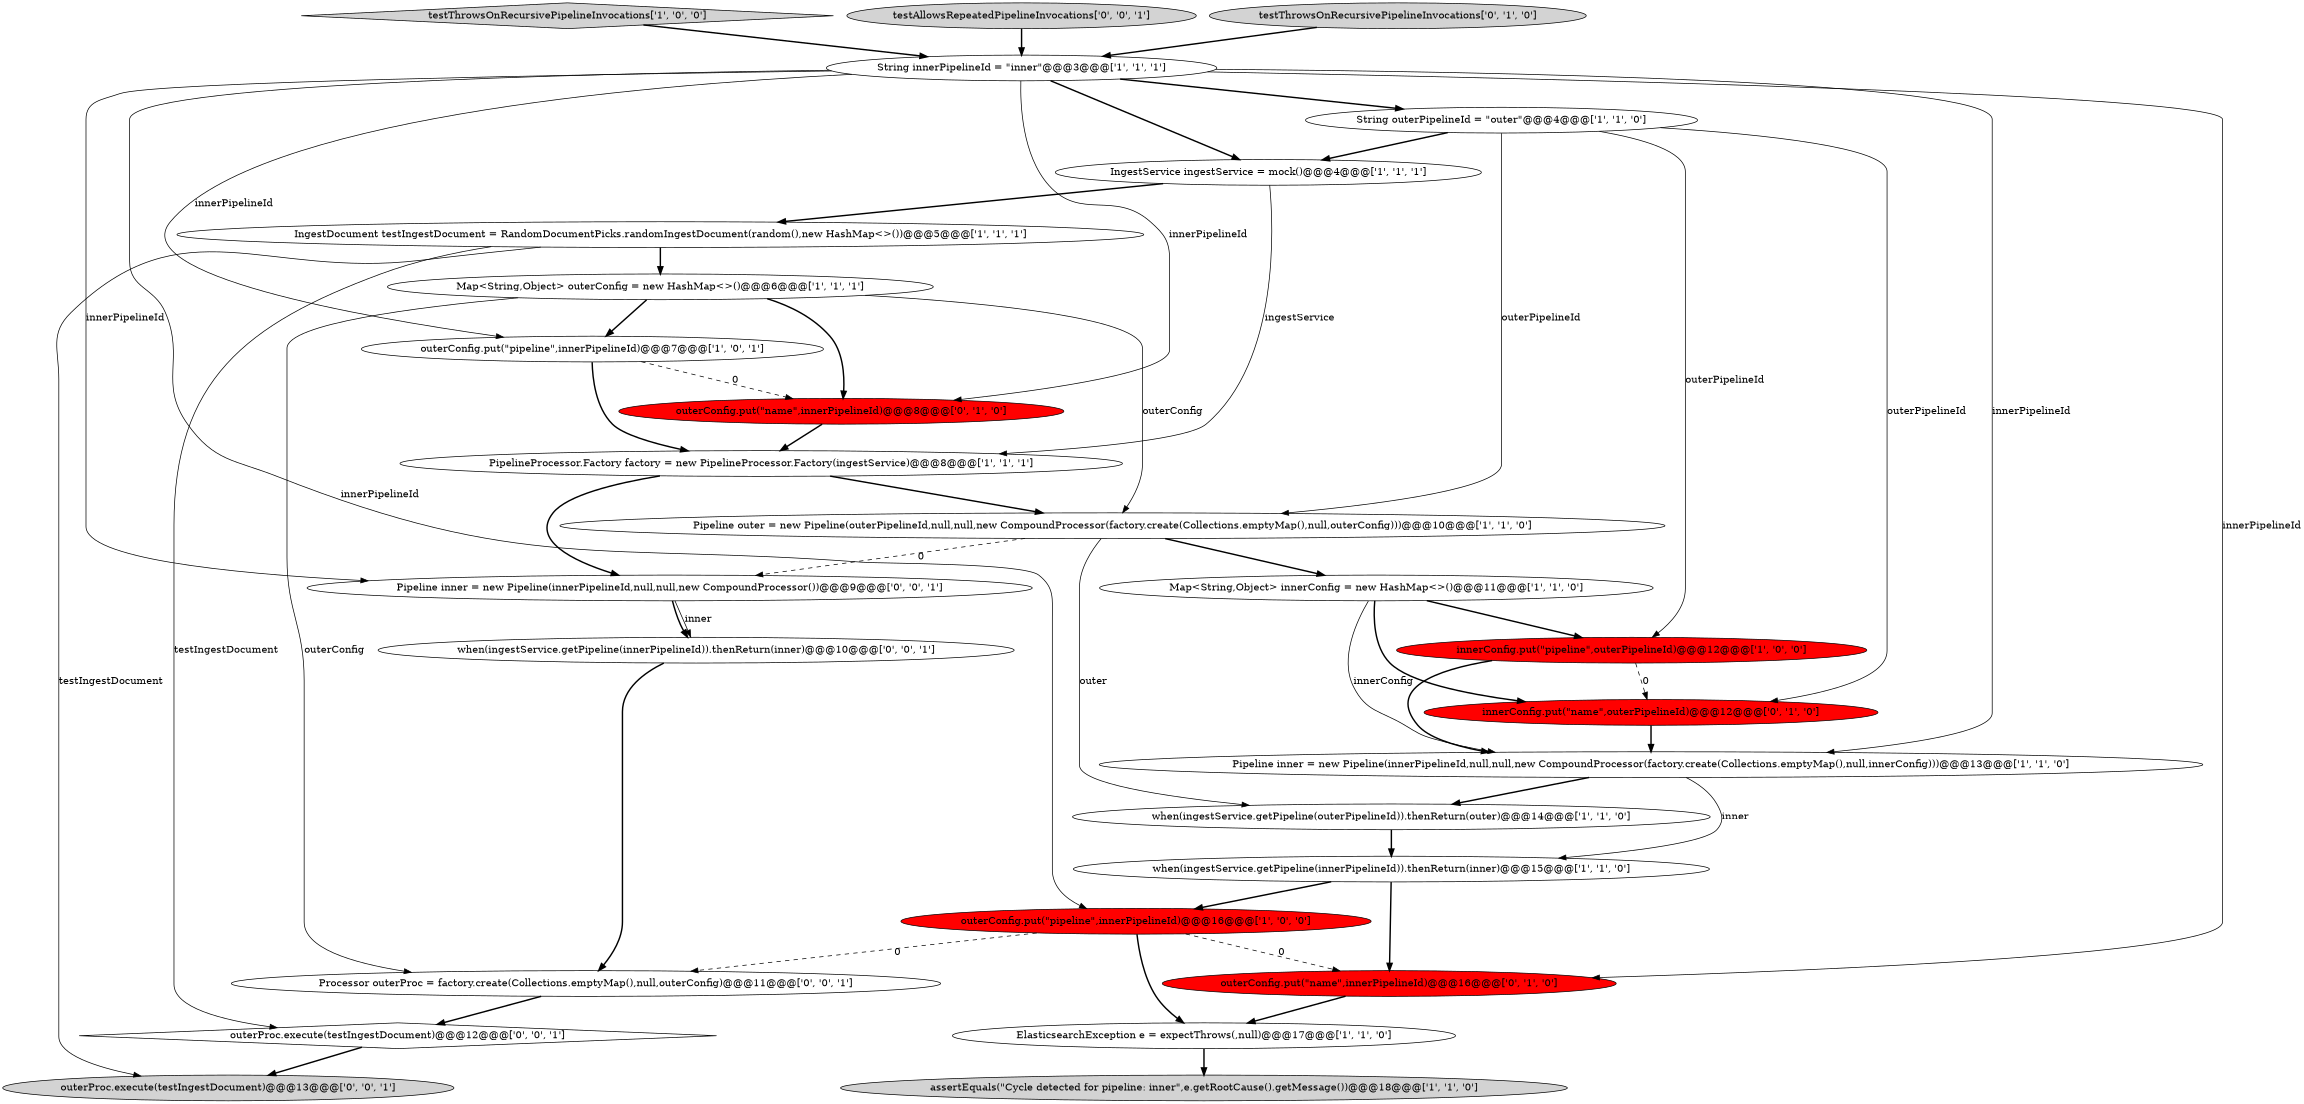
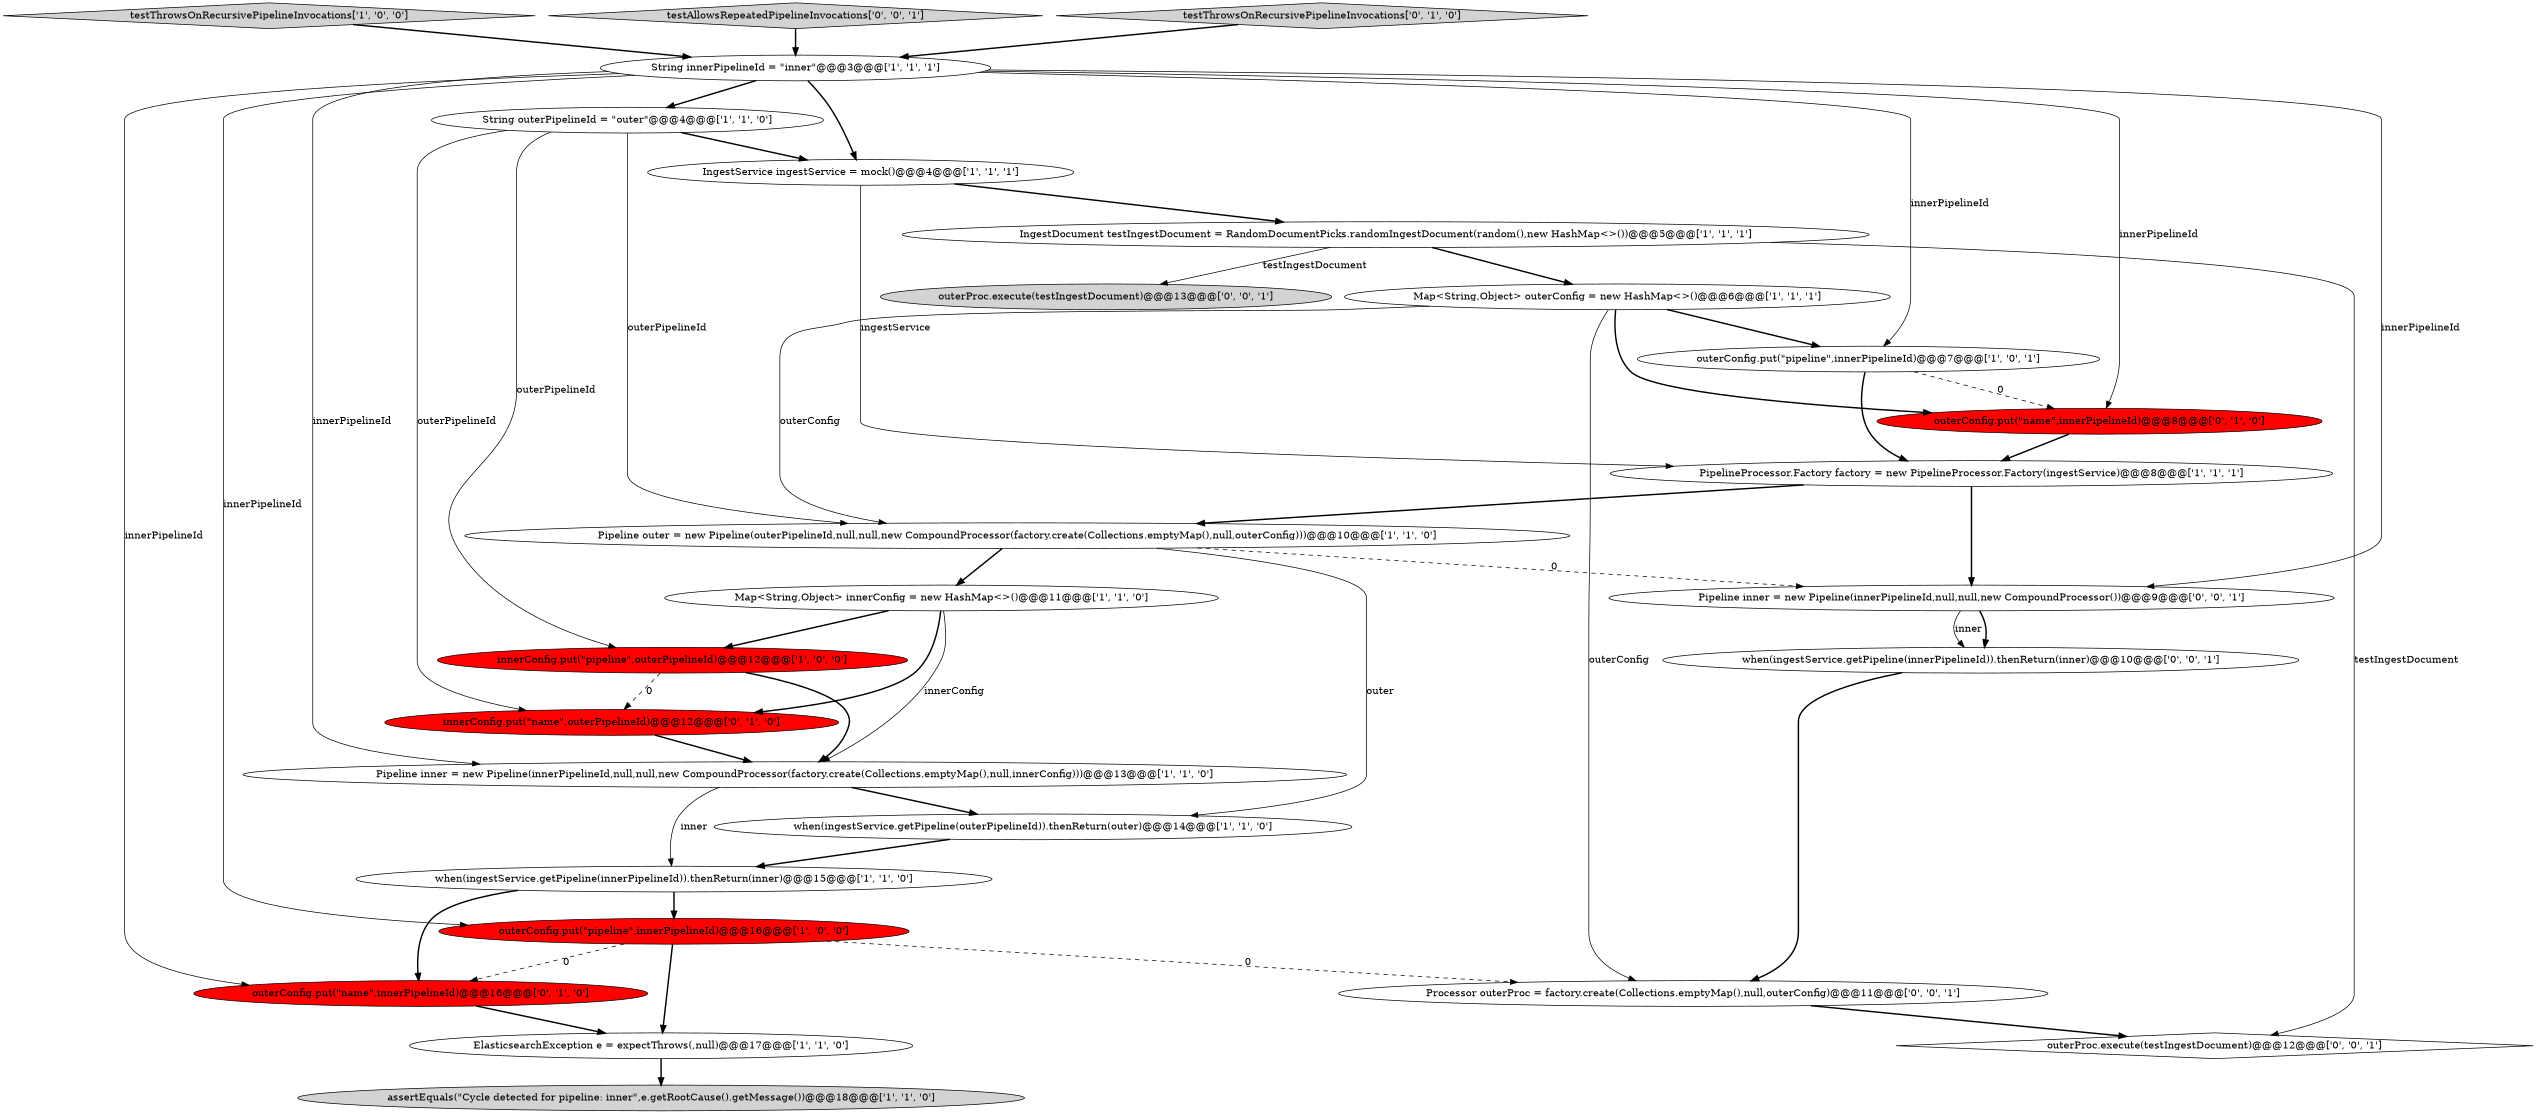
node "testAllowsRepeatedPipelineInvocations['0', '0', '1']": shape ellipse -> diamond
node "testThrowsOnRecursivePipelineInvocations['0', '1', '0']": shape ellipse -> diamond
edge "outerProc.execute(testIngestDocument)@@@12@@@['0', '0', '1']" -> "outerProc.execute(testIngestDocument)@@@13@@@['0', '0', '1']": removed
